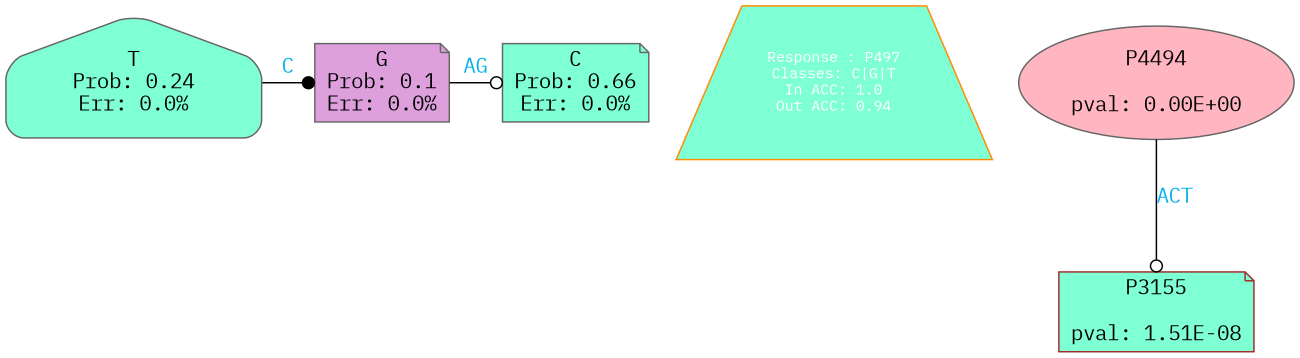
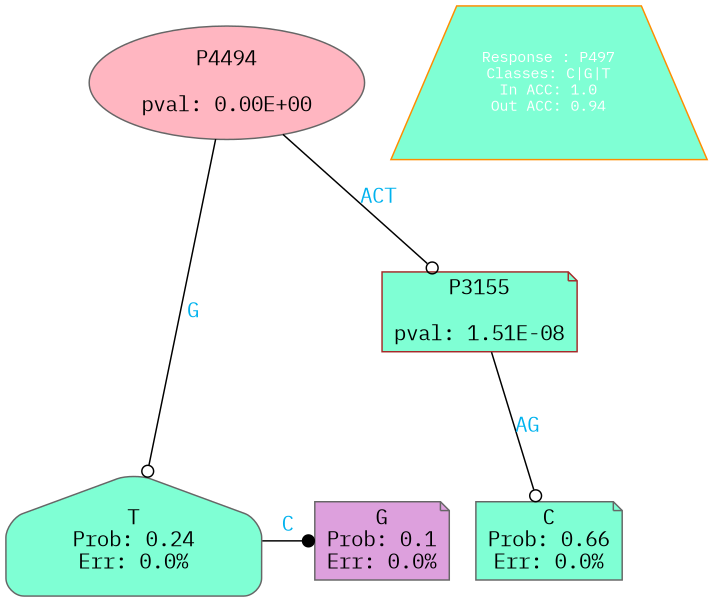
edge "G Prob: 0.1 Err: 0.0%" -> "C Prob: 0.66 Err: 0.0%": now "P3155 pval: 1.51E-08" -> "C Prob: 0.66 Err: 0.0%"
edge "P4494 pval: 0.00E+00" -> "T Prob: 0.24 Err: 0.0%": added, label "G"
